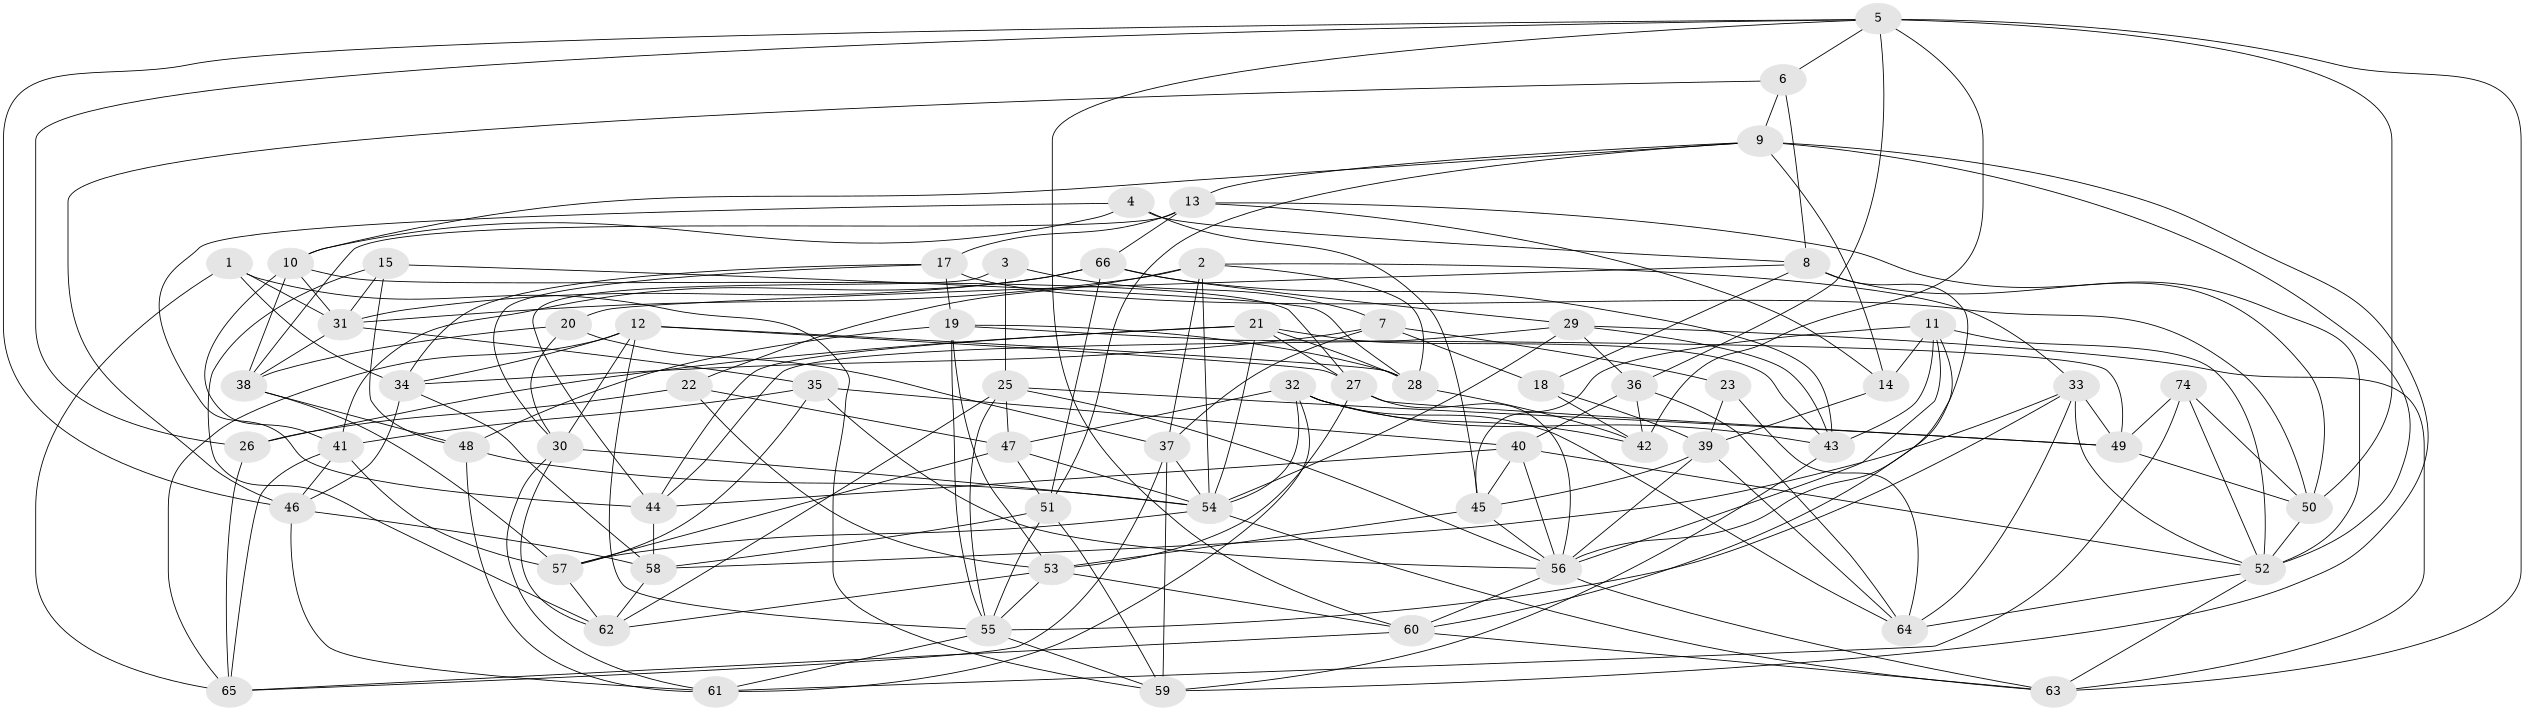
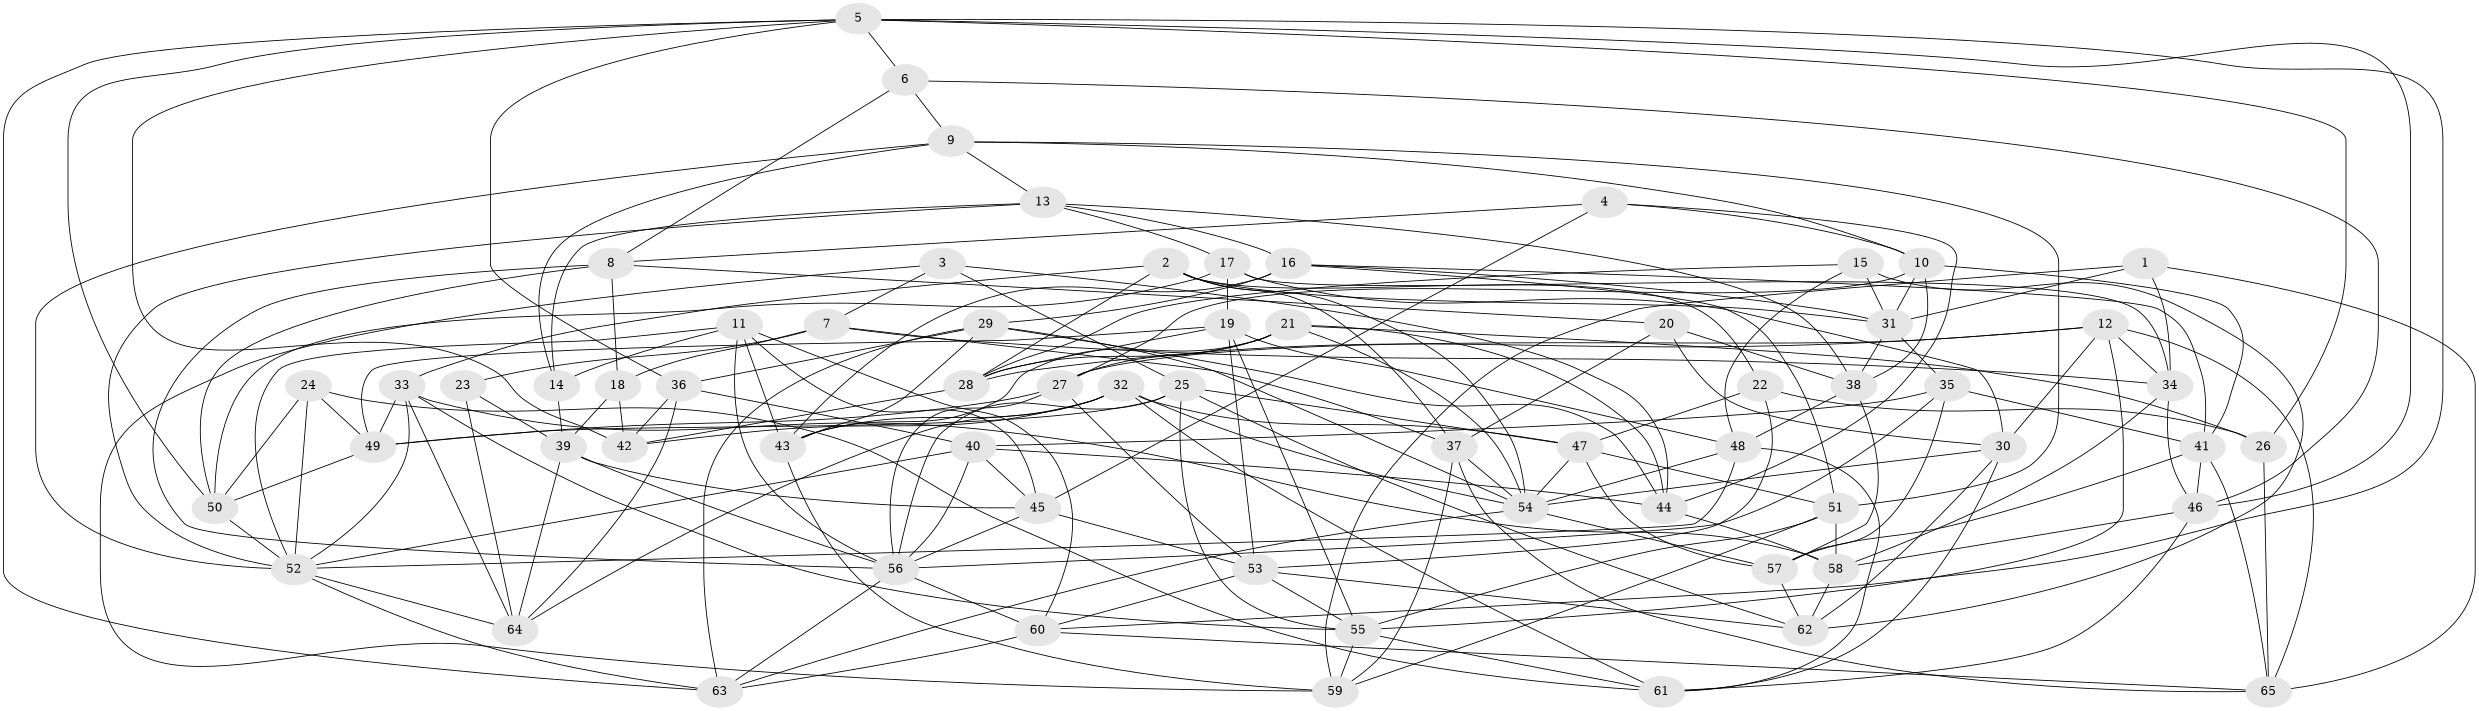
node "66": label "66" -> "16"
node "74": label "74" -> "24"
edge "48" -- "52": added
edge "9" -- "59": now "3" -- "59"
